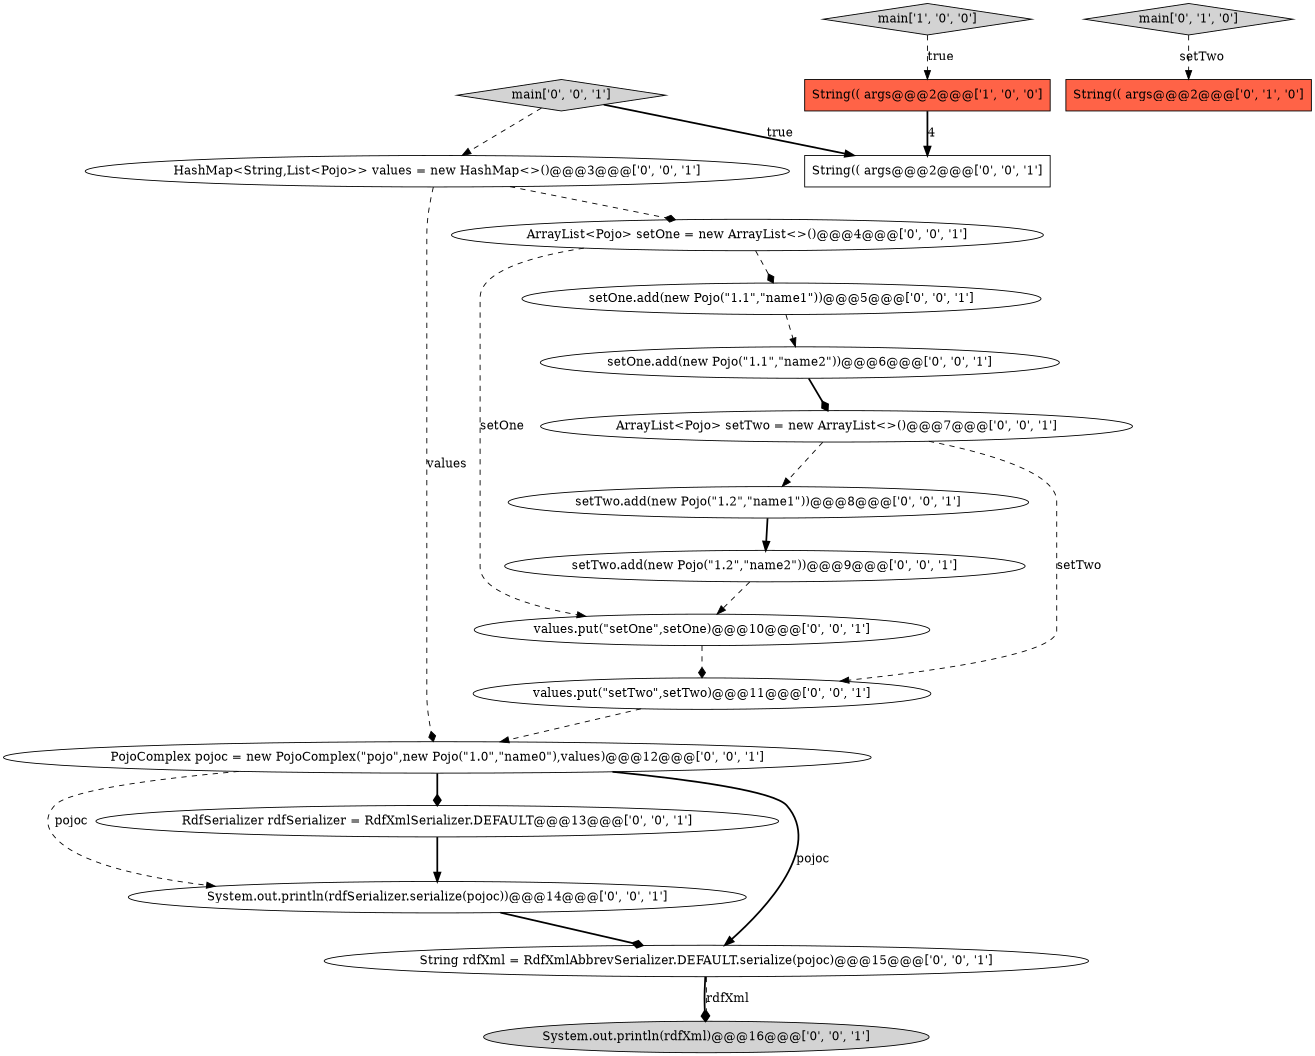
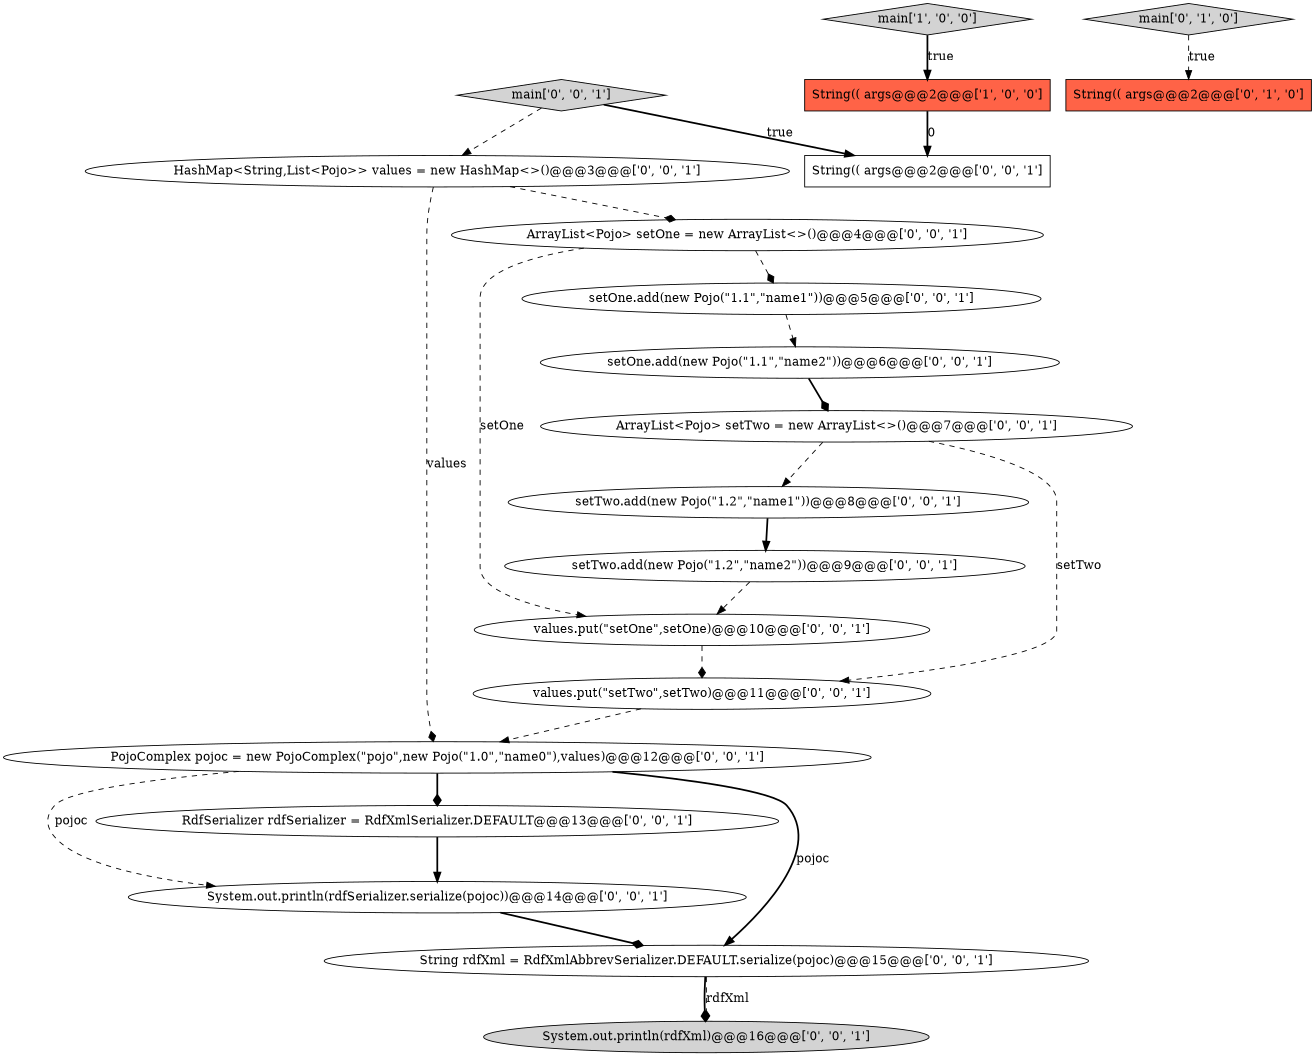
edge "main['1', '0', '0']" -> "String(( args@@@2@@@['1', '0', '0']": style dashed -> bold
edge "main['0', '1', '0']" -> "String(( args@@@2@@@['0', '1', '0']": label "setTwo" -> "true"
edge "String(( args@@@2@@@['1', '0', '0']" -> "String(( args@@@2@@@['0', '0', '1']": label "4" -> "0"
